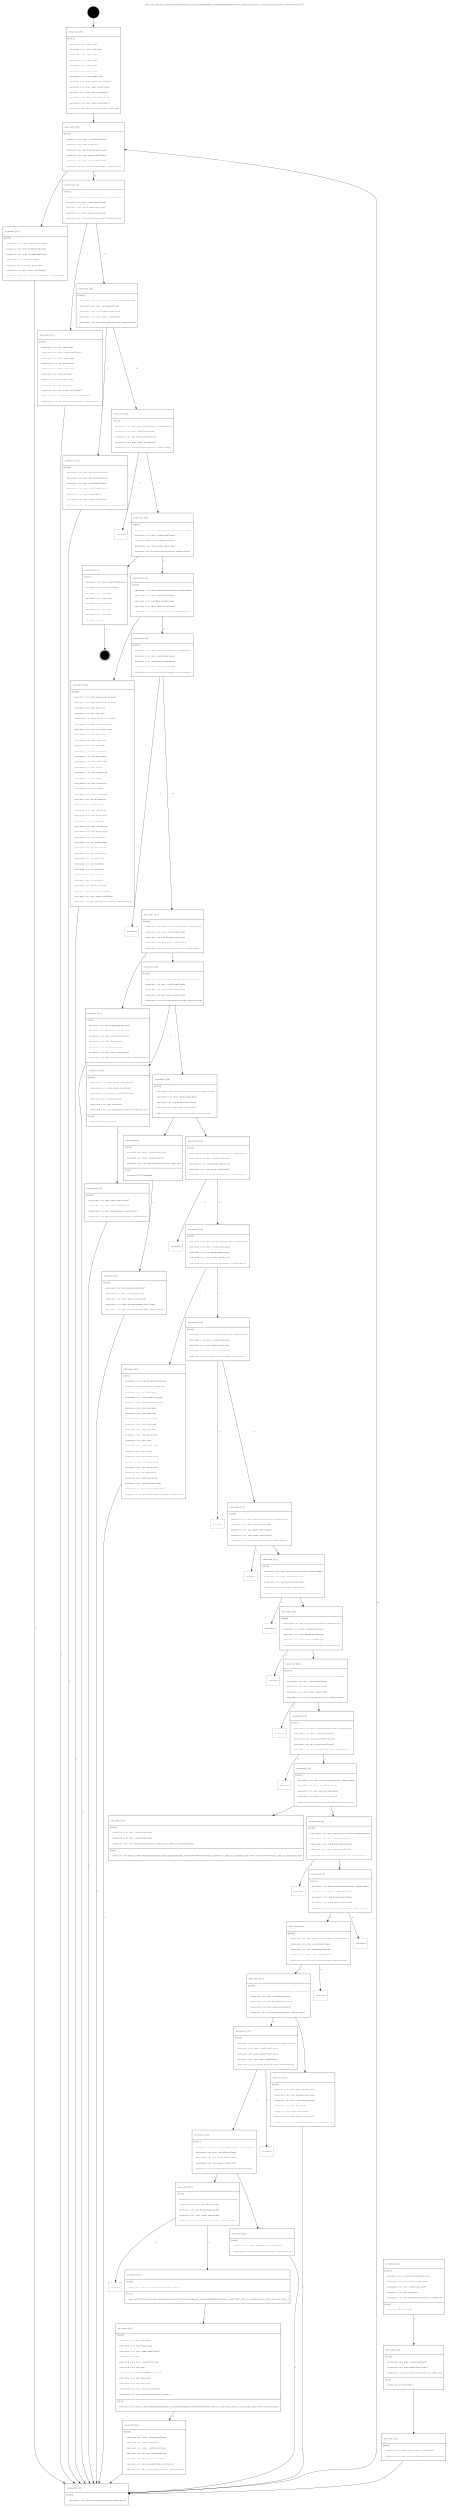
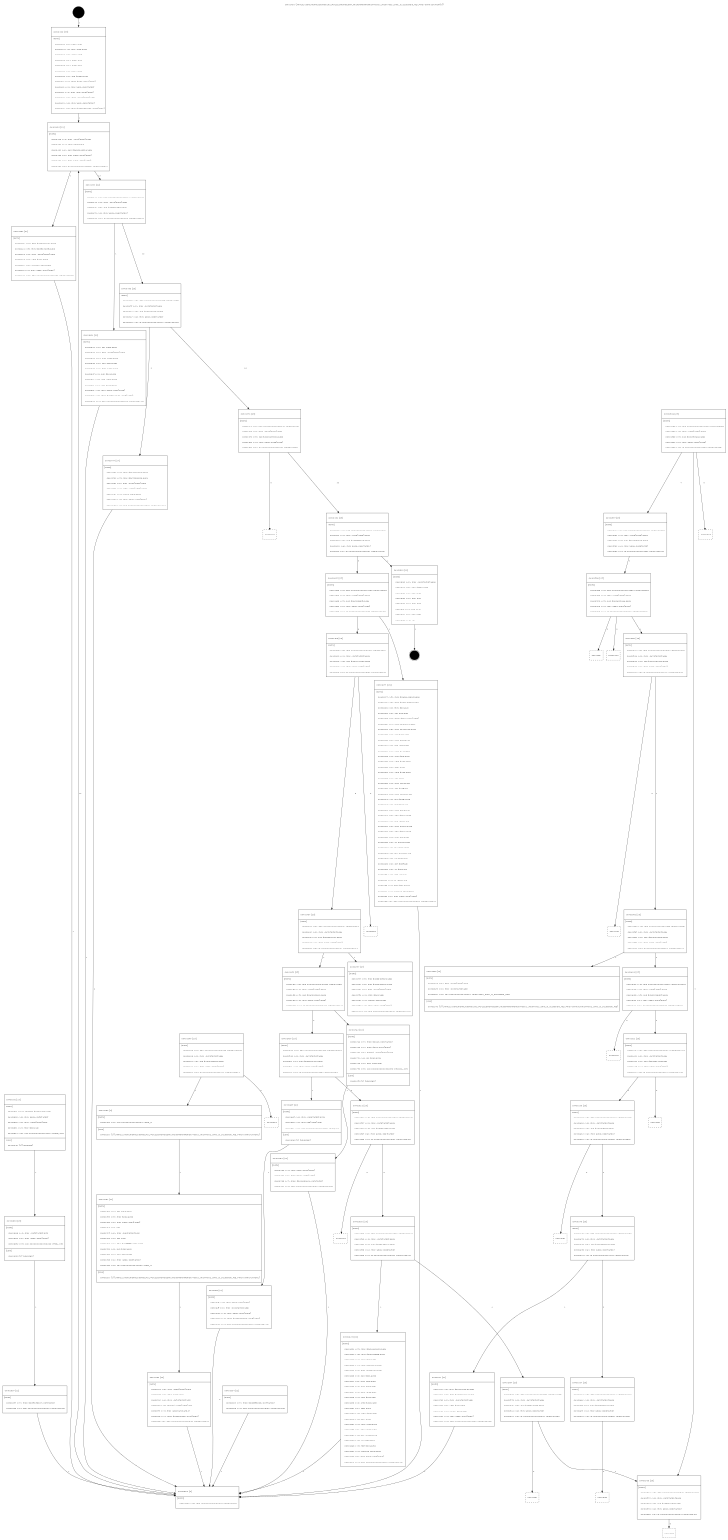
edge "0x40156d [25]" -> "0x401586 [25]": reversed
edge "0x40159f [25]" -> "0x401863": now "0x4015b8 [25]" -> "0x401863"
edge "0x401747 [27]" -> "0x401b50 [5]": removed, label "1"
node "0x401680 [25]": removed
